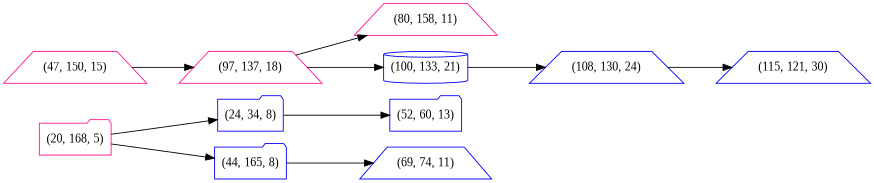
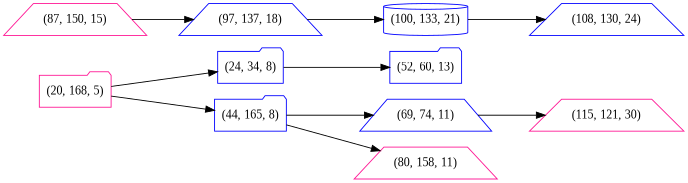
edge "(97, 137, 18)" -> "(80, 158, 11)": now "(44, 165, 8)" -> "(80, 158, 11)"
node "(47, 150, 15)": label "(47, 150, 15)" -> "(87, 150, 15)"
node "(97, 137, 18)": color deeppink -> blue
edge "(108, 130, 24)" -> "(115, 121, 30)": now "(69, 74, 11)" -> "(115, 121, 30)"
node "(115, 121, 30)": color blue -> deeppink
